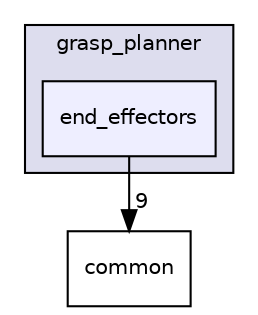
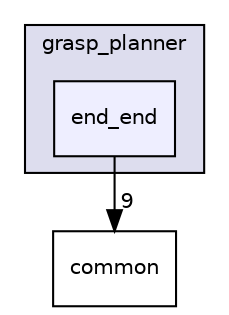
node "end_effectors": label "end_effectors" -> "end_end"
